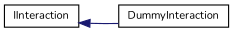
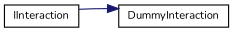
edge "DummyInteraction" -> "IInteraction": reversed
